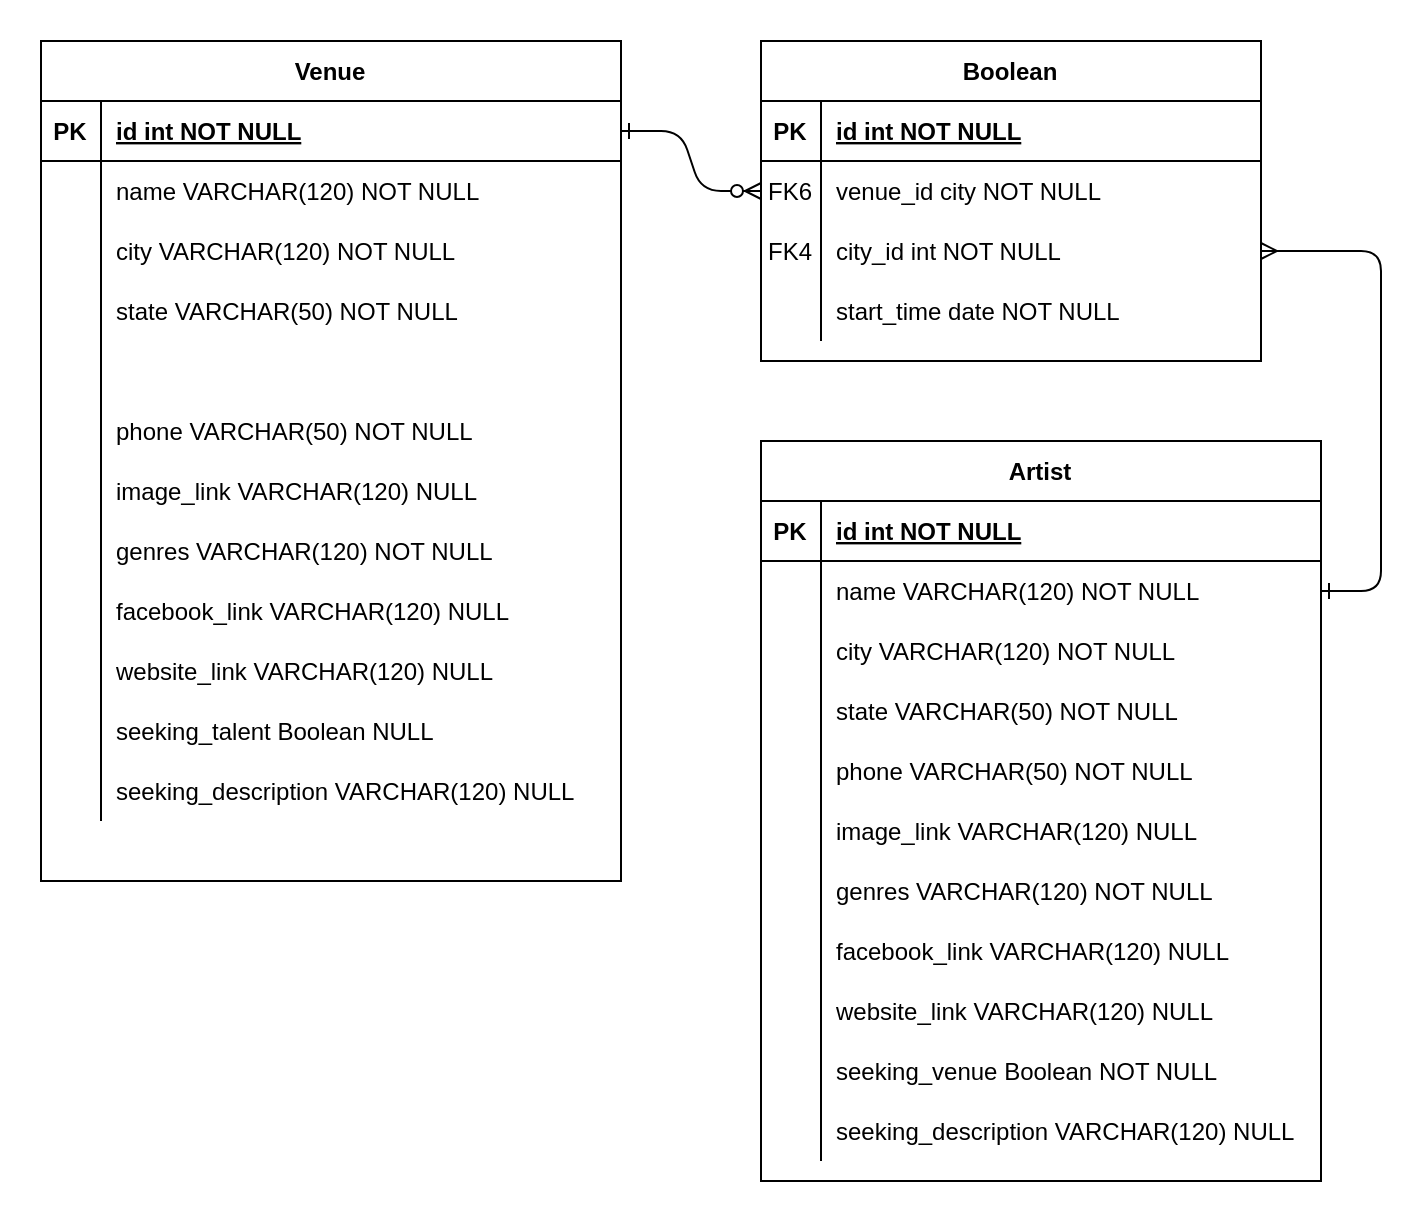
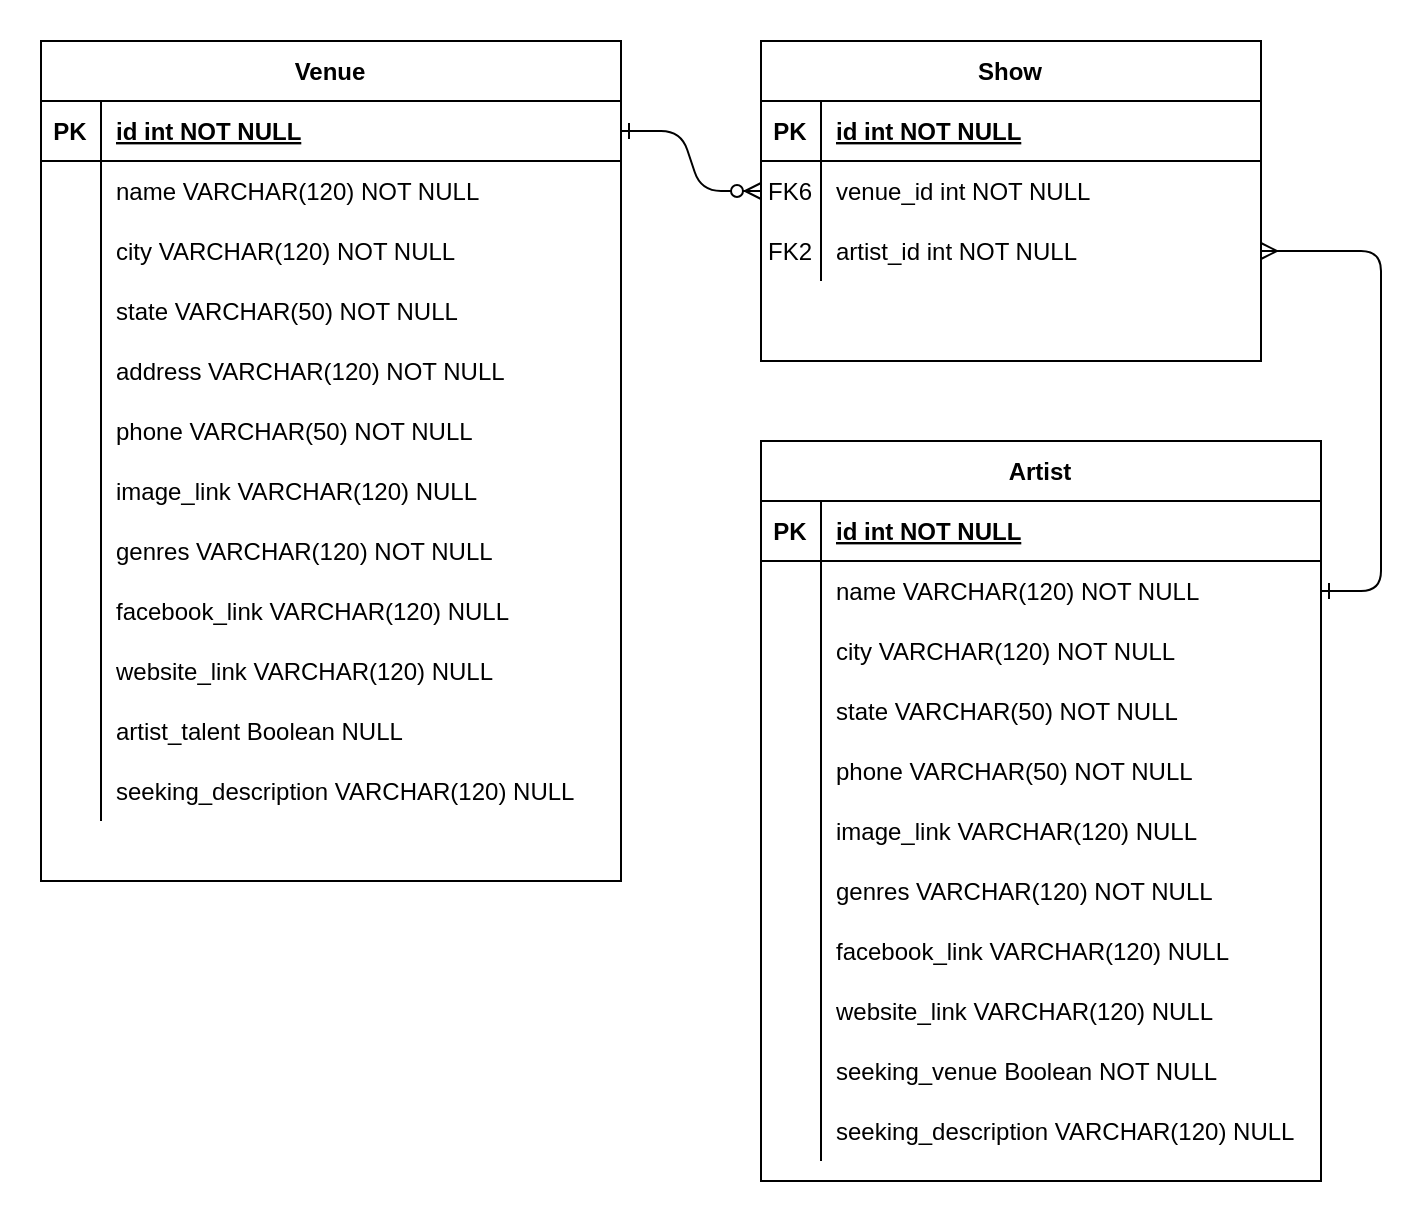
node "Boolean": label "Boolean" -> "Show"
node "venue_id city NOT NULL": label "venue_id city NOT NULL" -> "venue_id int NOT NULL"
node "FK4": label "FK4" -> "FK2"
node "city_id int NOT NULL": label "city_id int NOT NULL" -> "artist_id int NOT NULL"
node "start_time date NOT NULL": removed
node "address VARCHAR(120) NOT NULL": added
node "seeking_talent Boolean NULL": label "seeking_talent Boolean NULL" -> "artist_talent Boolean NULL"
